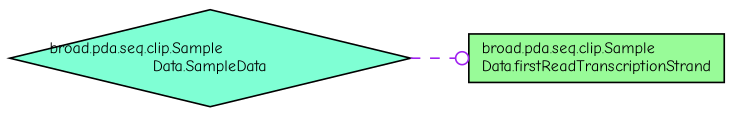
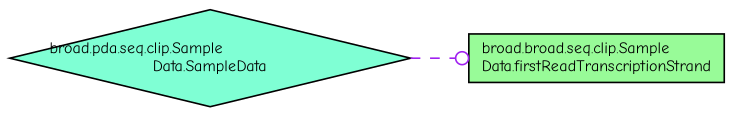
node "broad.pda.seq.clip.Sample Data.firstReadTranscriptionStrand": label "broad.pda.seq.clip.Sample Data.firstReadTranscriptionStrand" -> "broad.broad.seq.clip.Sample Data.firstReadTranscriptionStrand"
